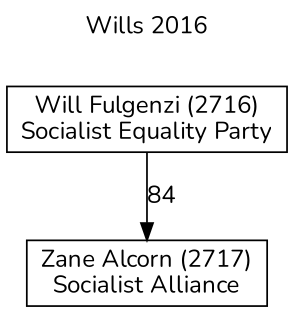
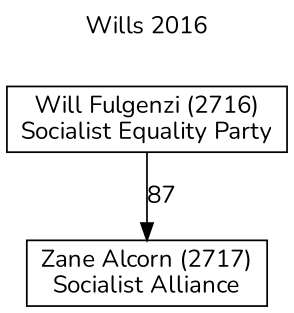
edge "Will Fulgenzi (2716) Socialist Equality Party" -> "Zane Alcorn (2717) Socialist Alliance": label "84" -> "87"
